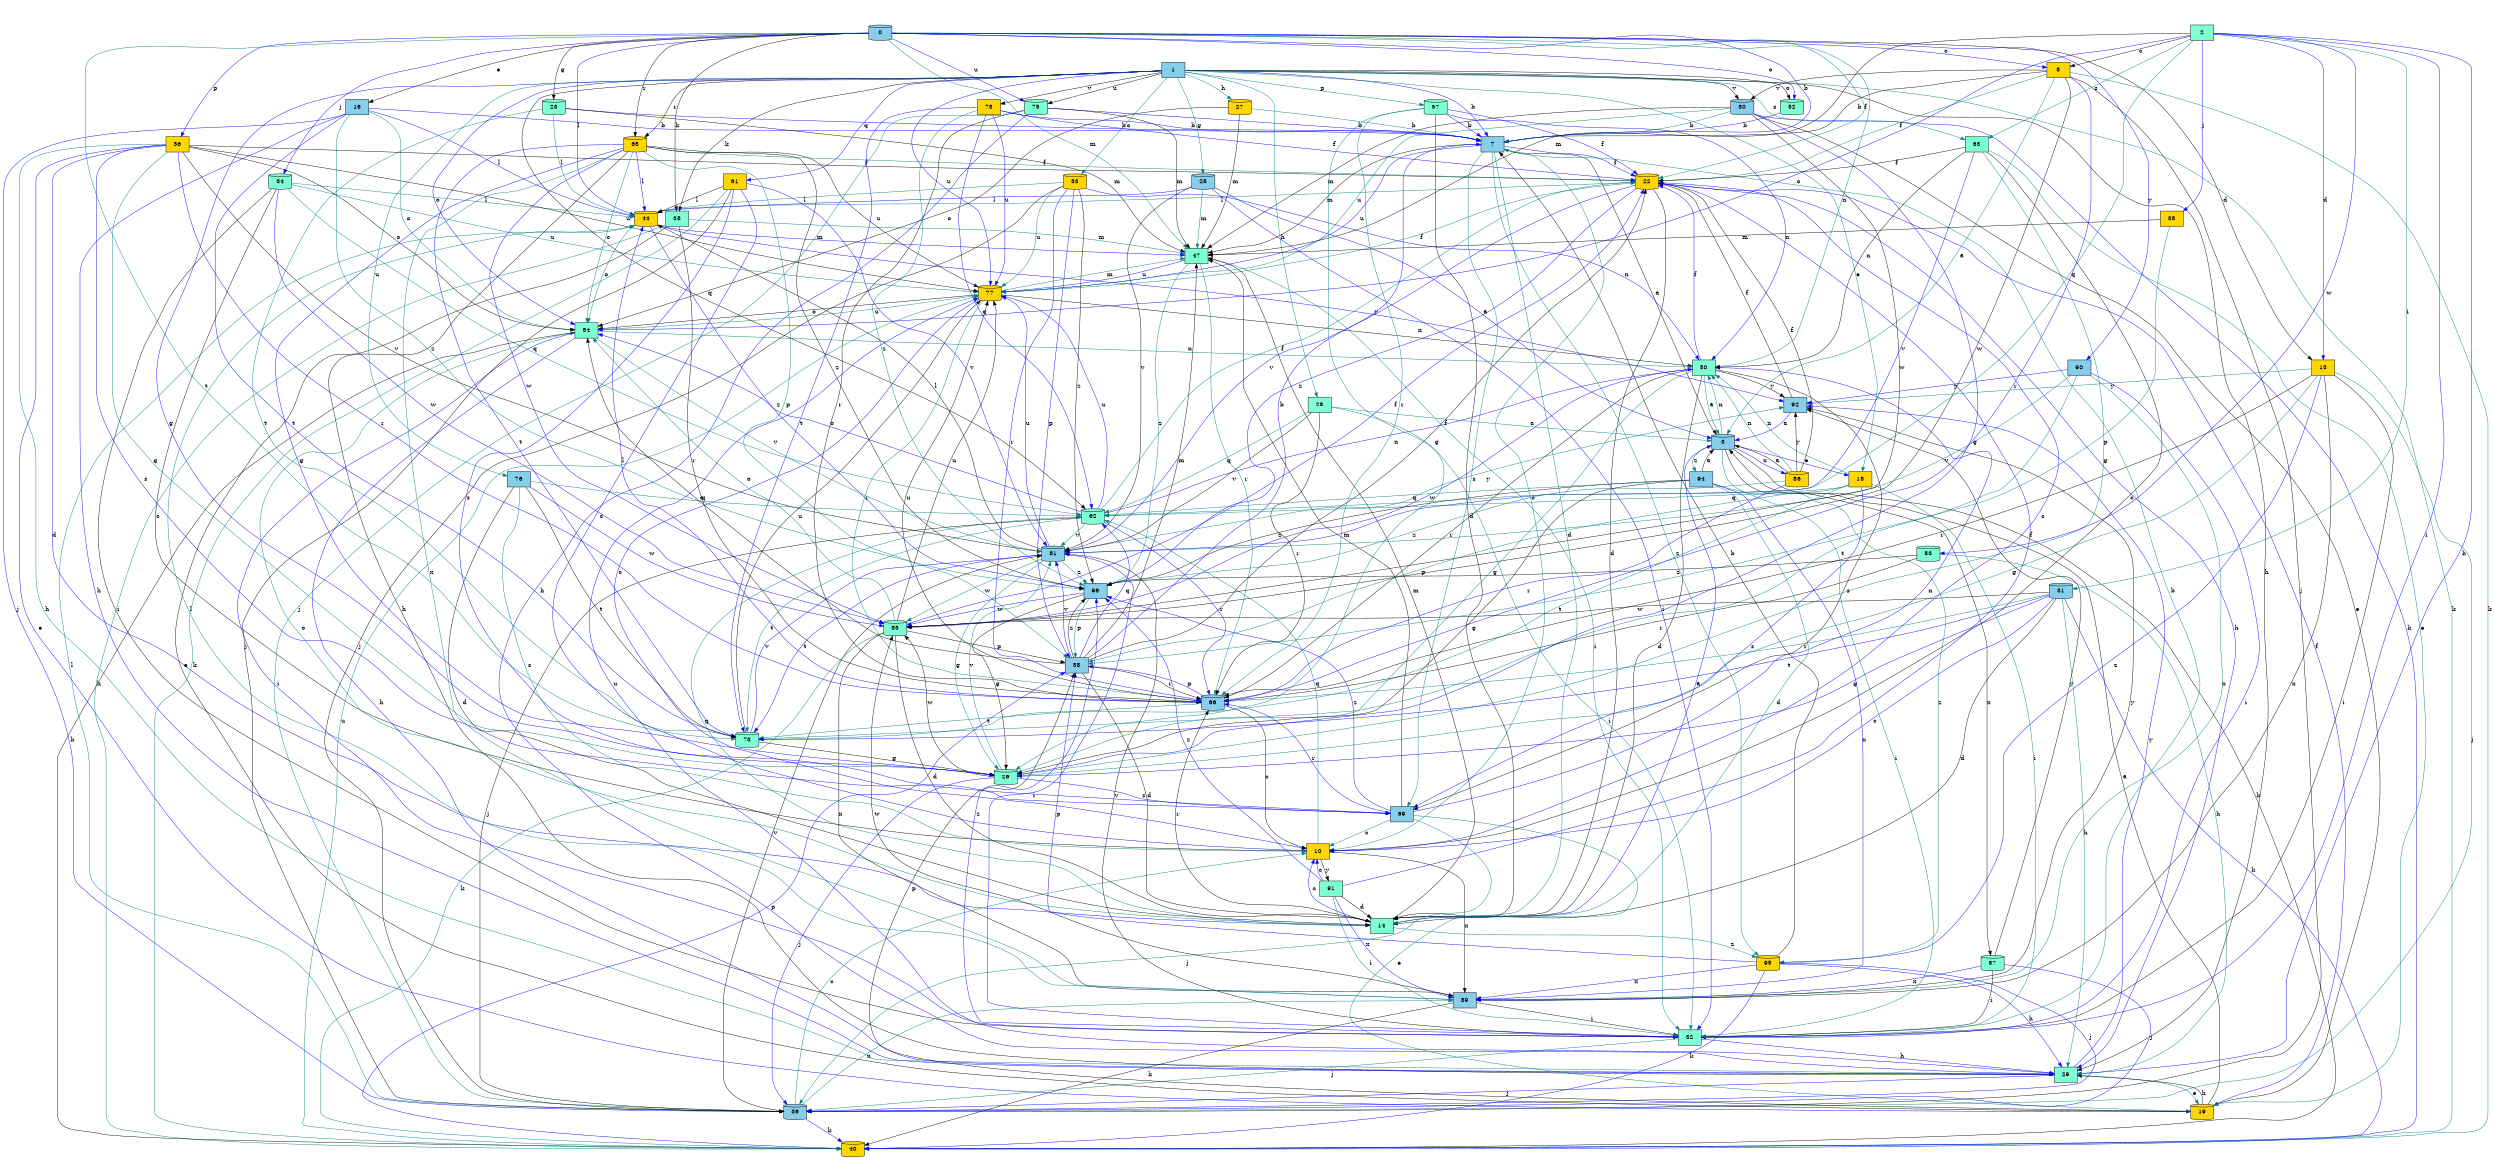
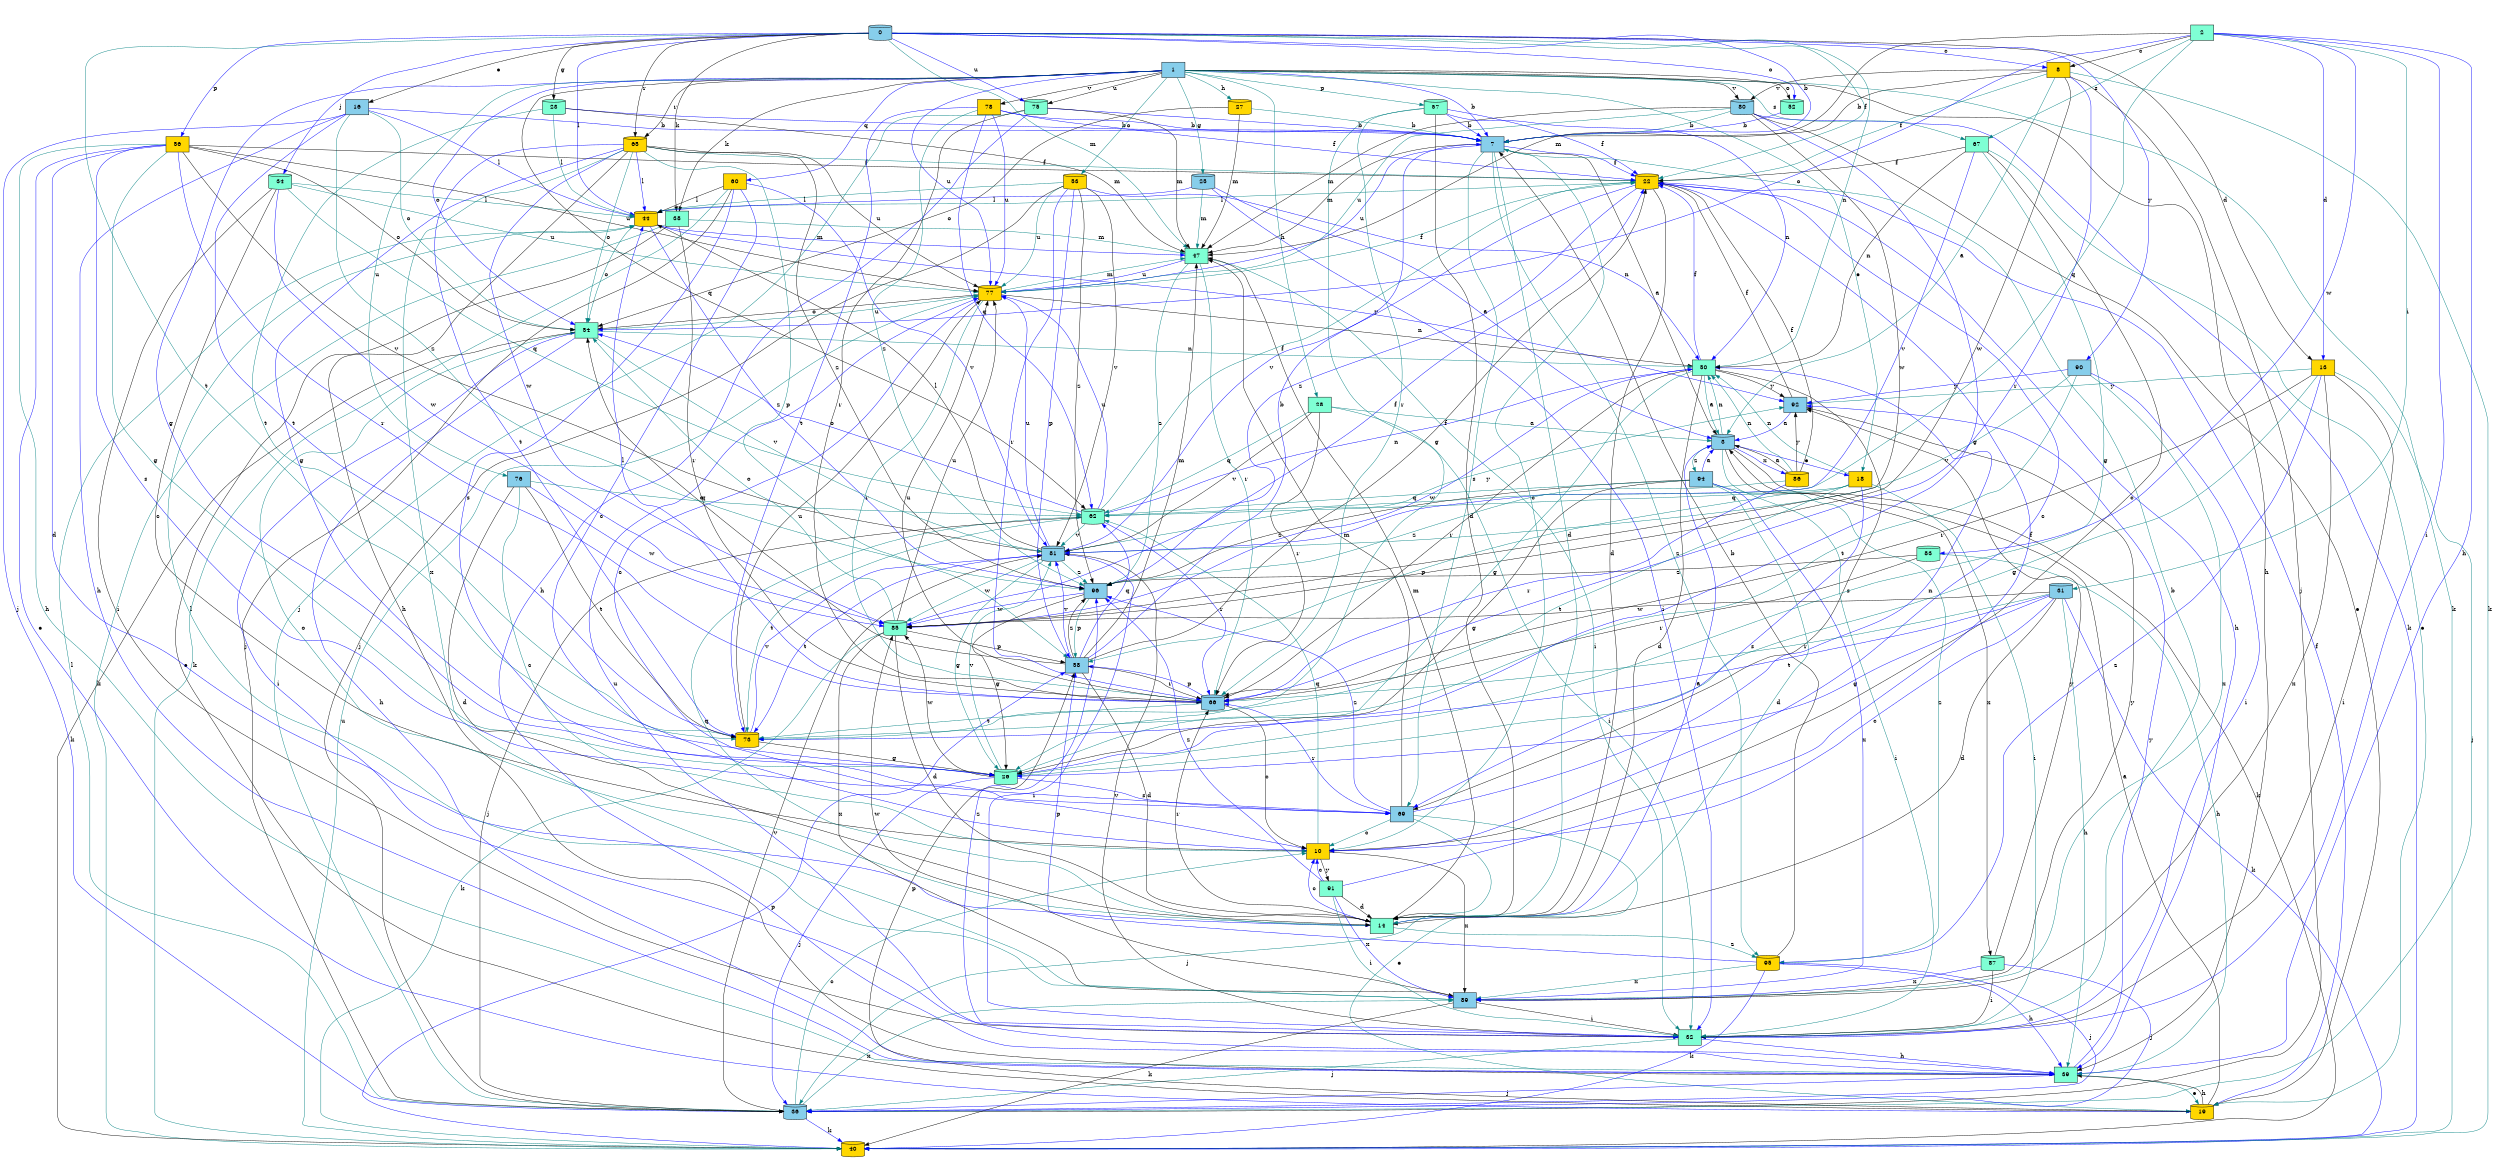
node "63": label "63" -> "67"
node "61": label "61" -> "60"
node "35": removed
edge "25" -> "81": now "53" -> "81"
edge "94" -> "3": color black -> blue
node "73": fillcolor aquamarine -> gold
edge "95" -> "89": color blue -> teal
node "29": label "29" -> "39"
